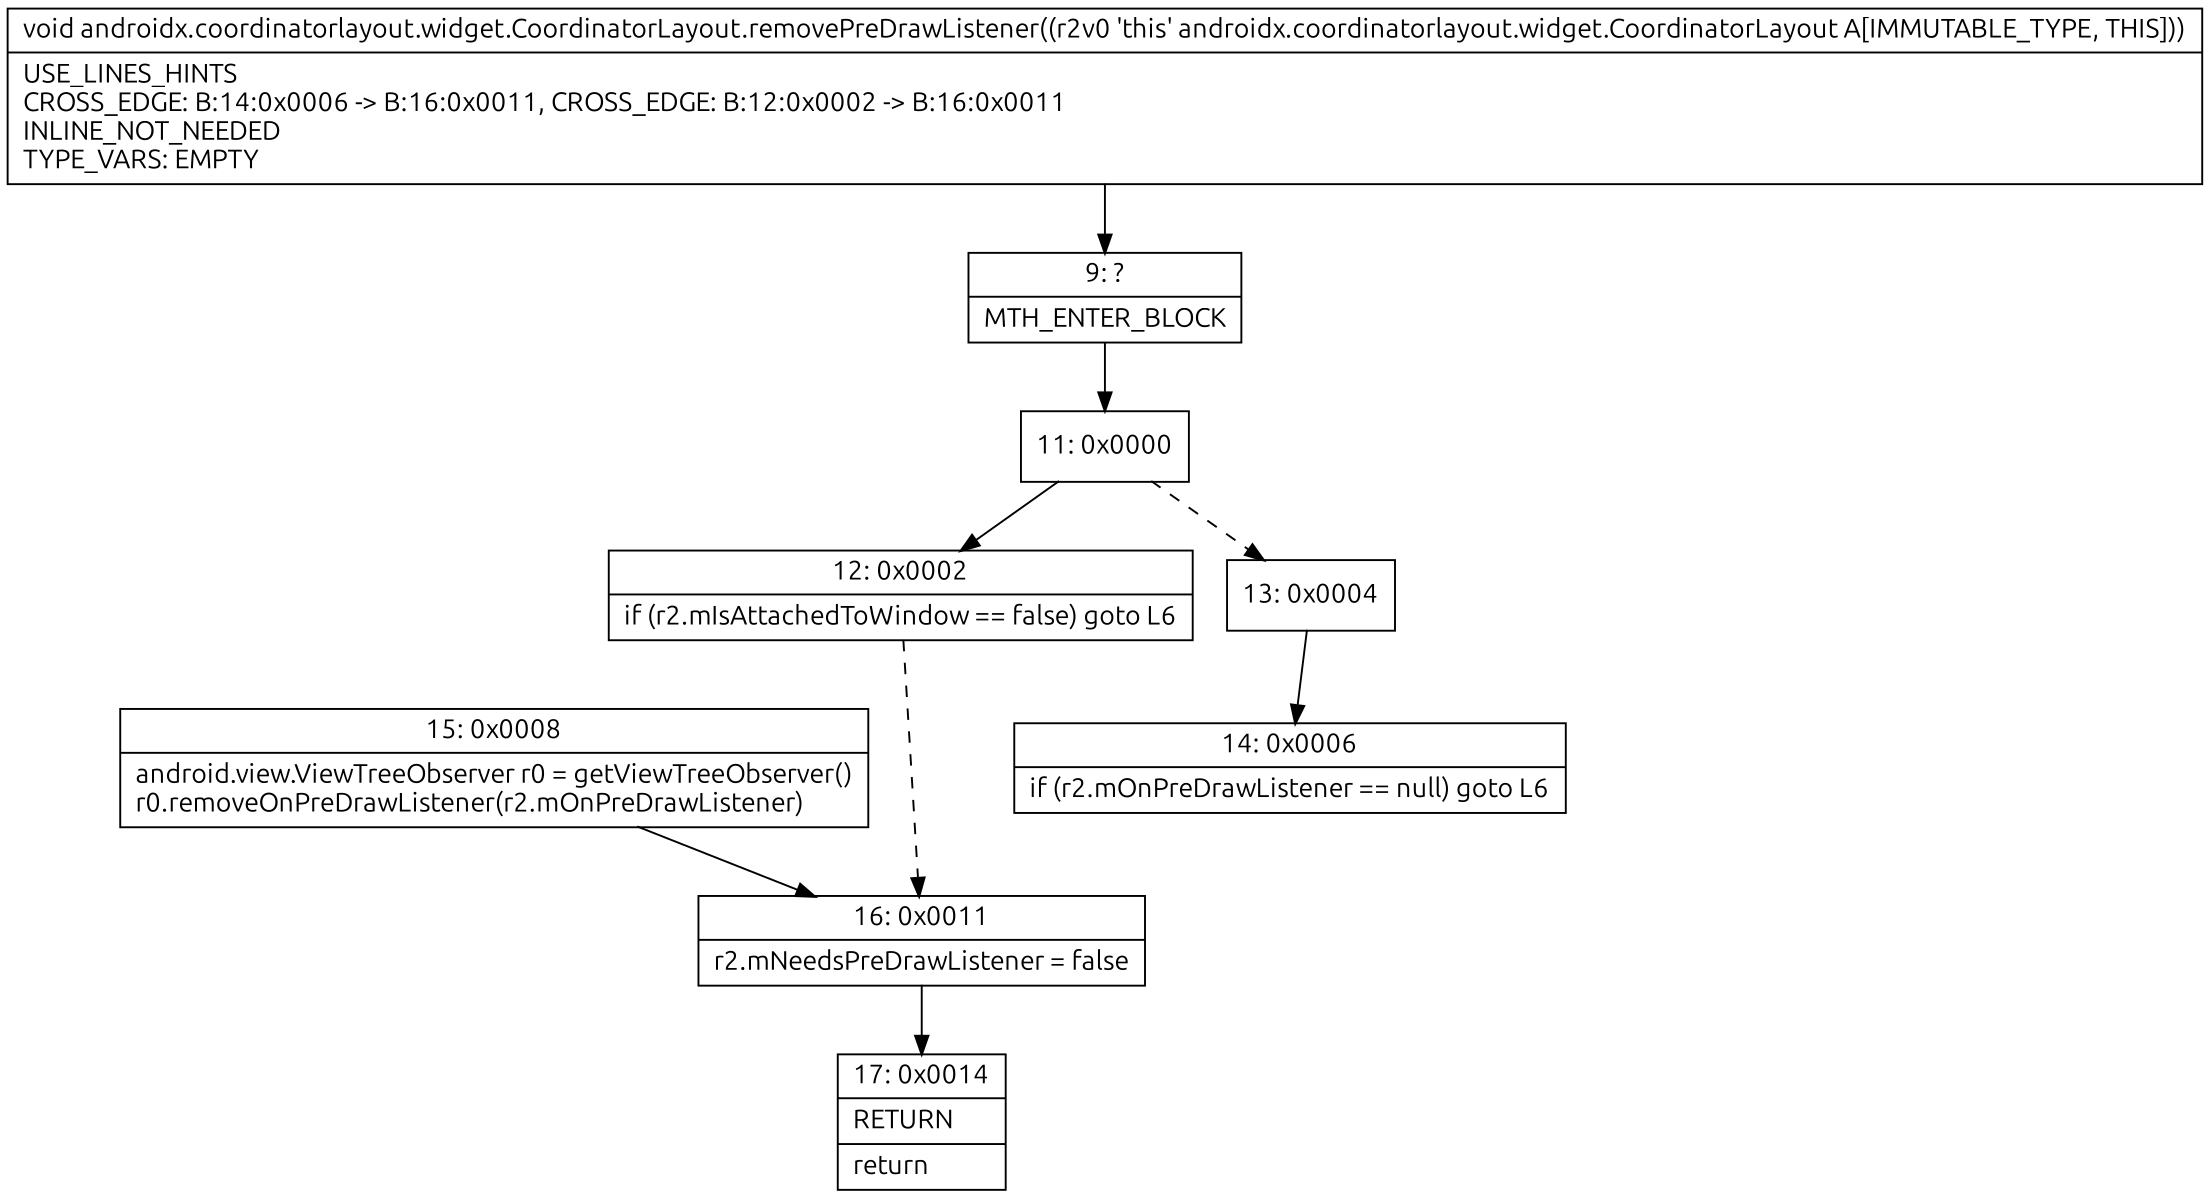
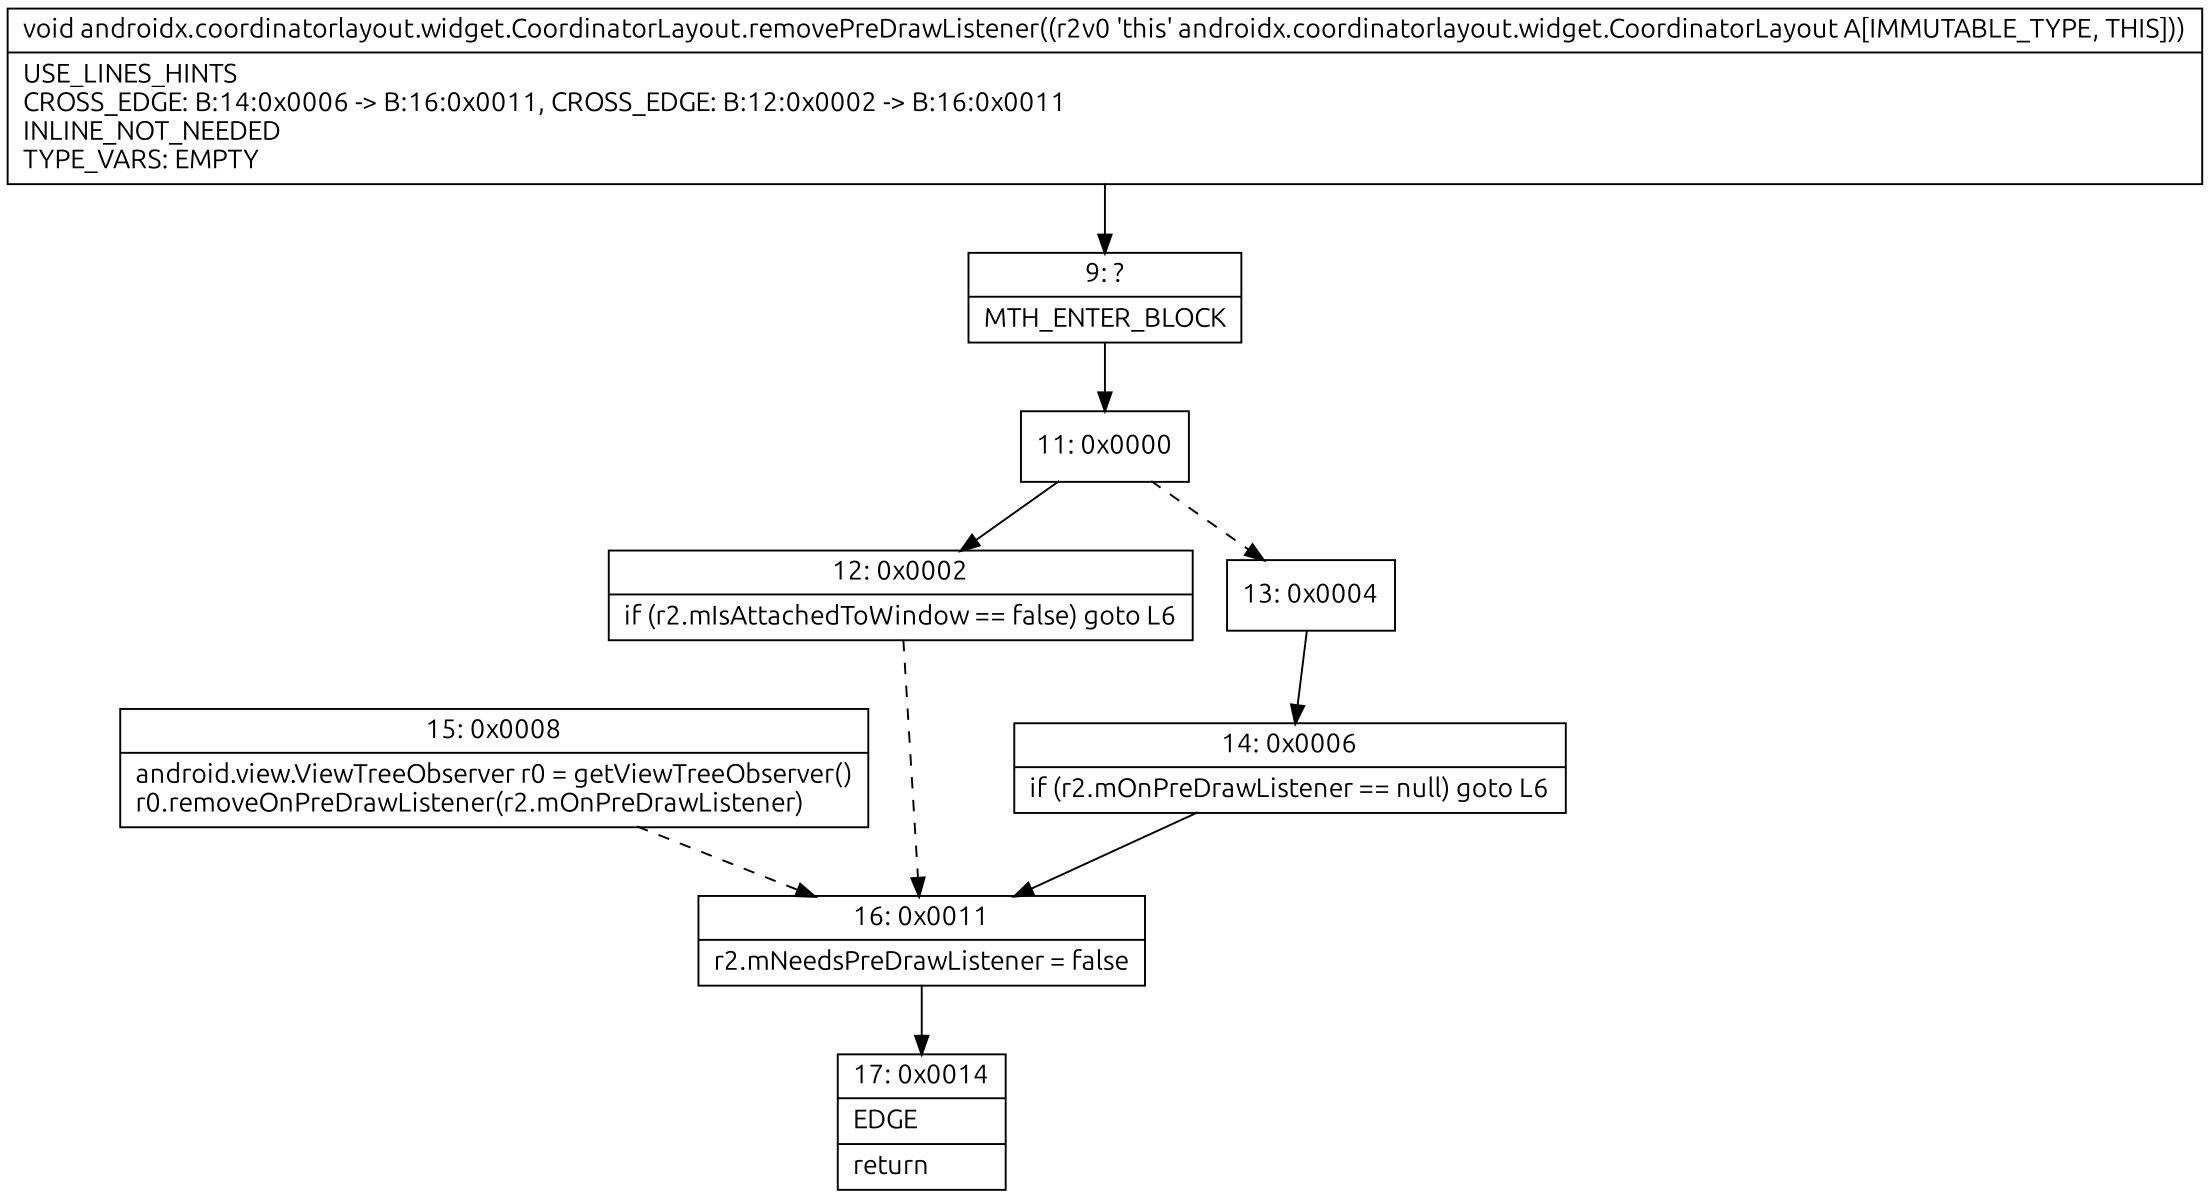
edge "14: 0x0006" -> "16: 0x0011": added
edge "15: 0x0008" -> "16: 0x0011": style solid -> dashed
node "17: 0x0014": text "RETURN" -> "EDGE"
